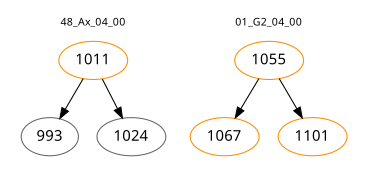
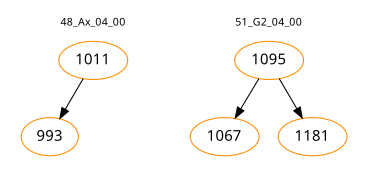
cluster "01_G2_04_00": label "01_G2_04_00" -> "51_G2_04_00"
node "1055": label "1055" -> "1095"
node "993": color gray40 -> darkorange
node "1024": removed
node "1101": label "1101" -> "1181"
